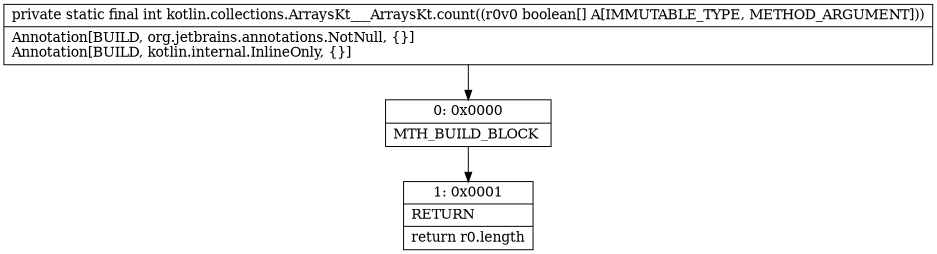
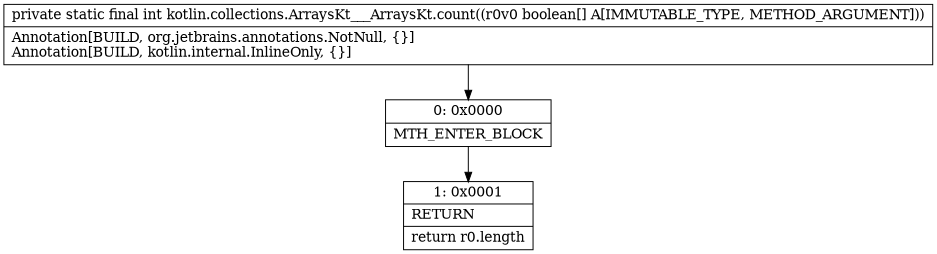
node "0: 0x0000": text "MTH_BUILD_BLOCK" -> "MTH_ENTER_BLOCK"
